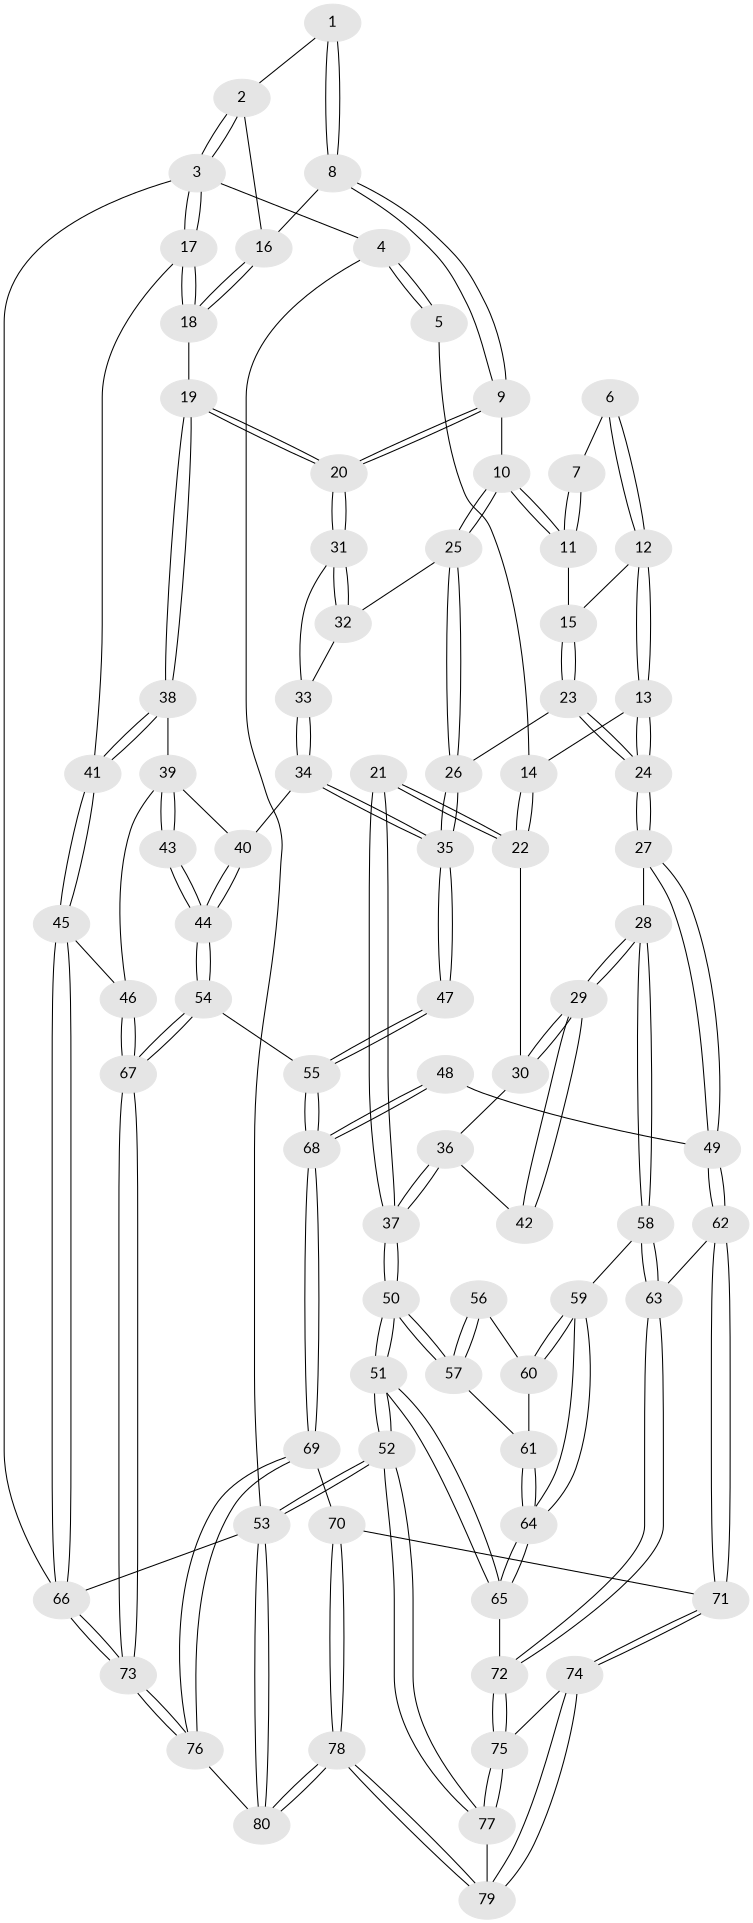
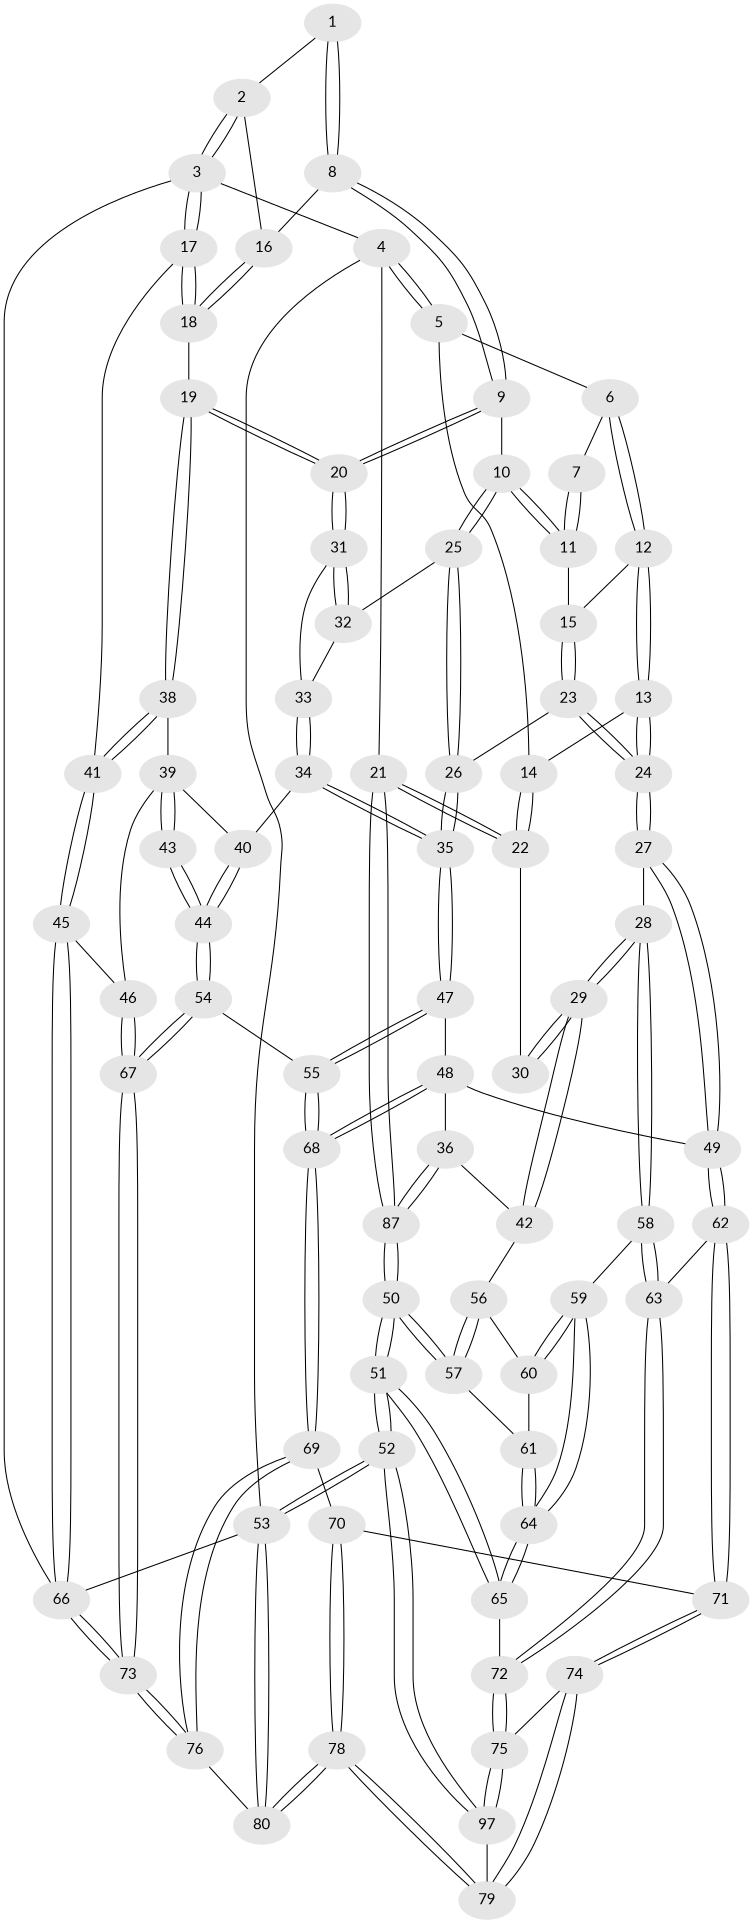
edge "5" -- "6": added
edge "4" -- "21": added
edge "47" -- "48": added
edge "30" -- "36": now "48" -- "36"
node "37": label "37" -> "87"
edge "42" -- "56": added
node "77": label "77" -> "97"
